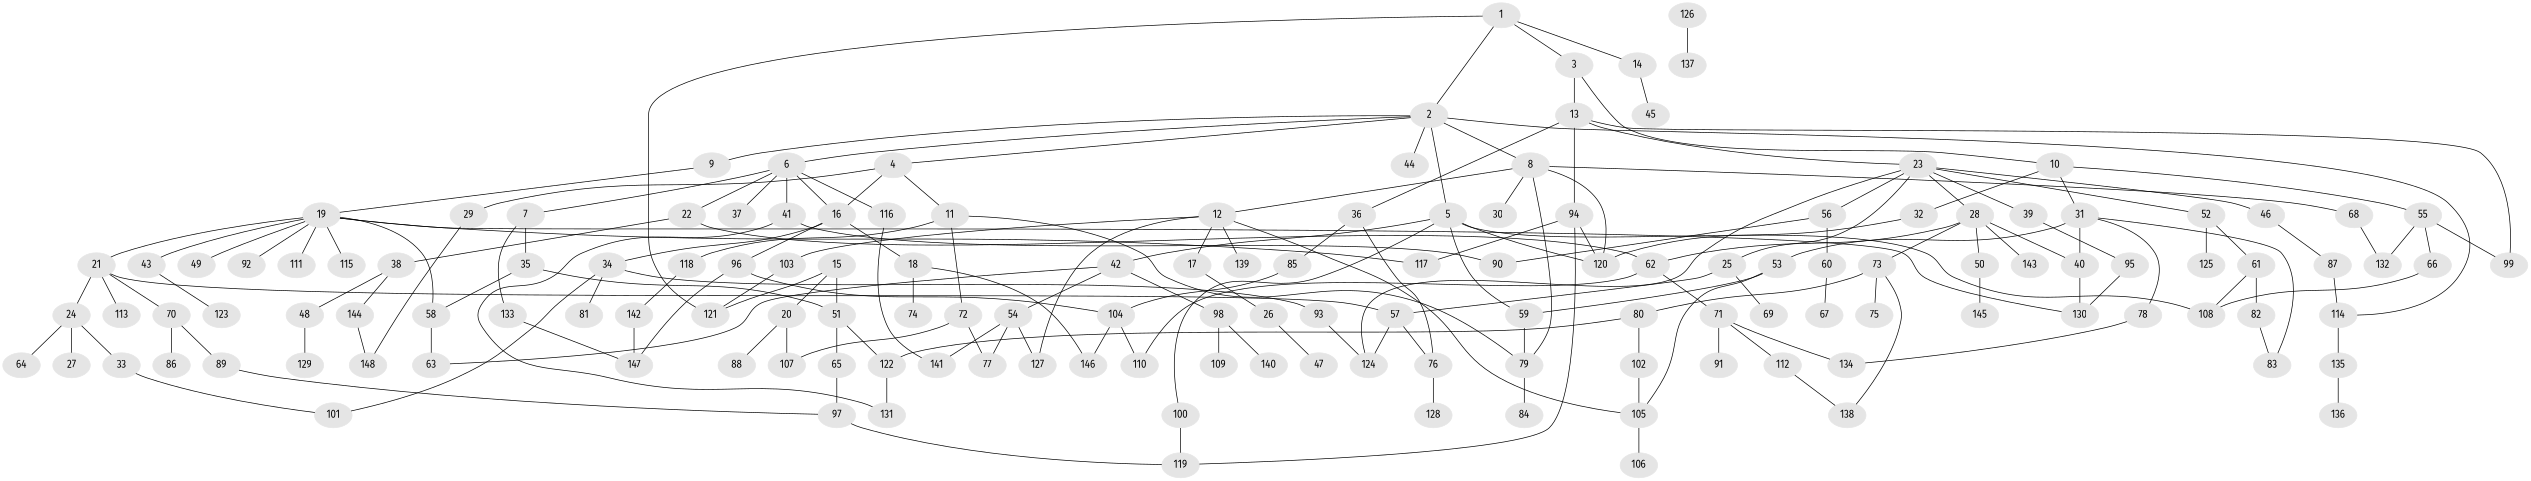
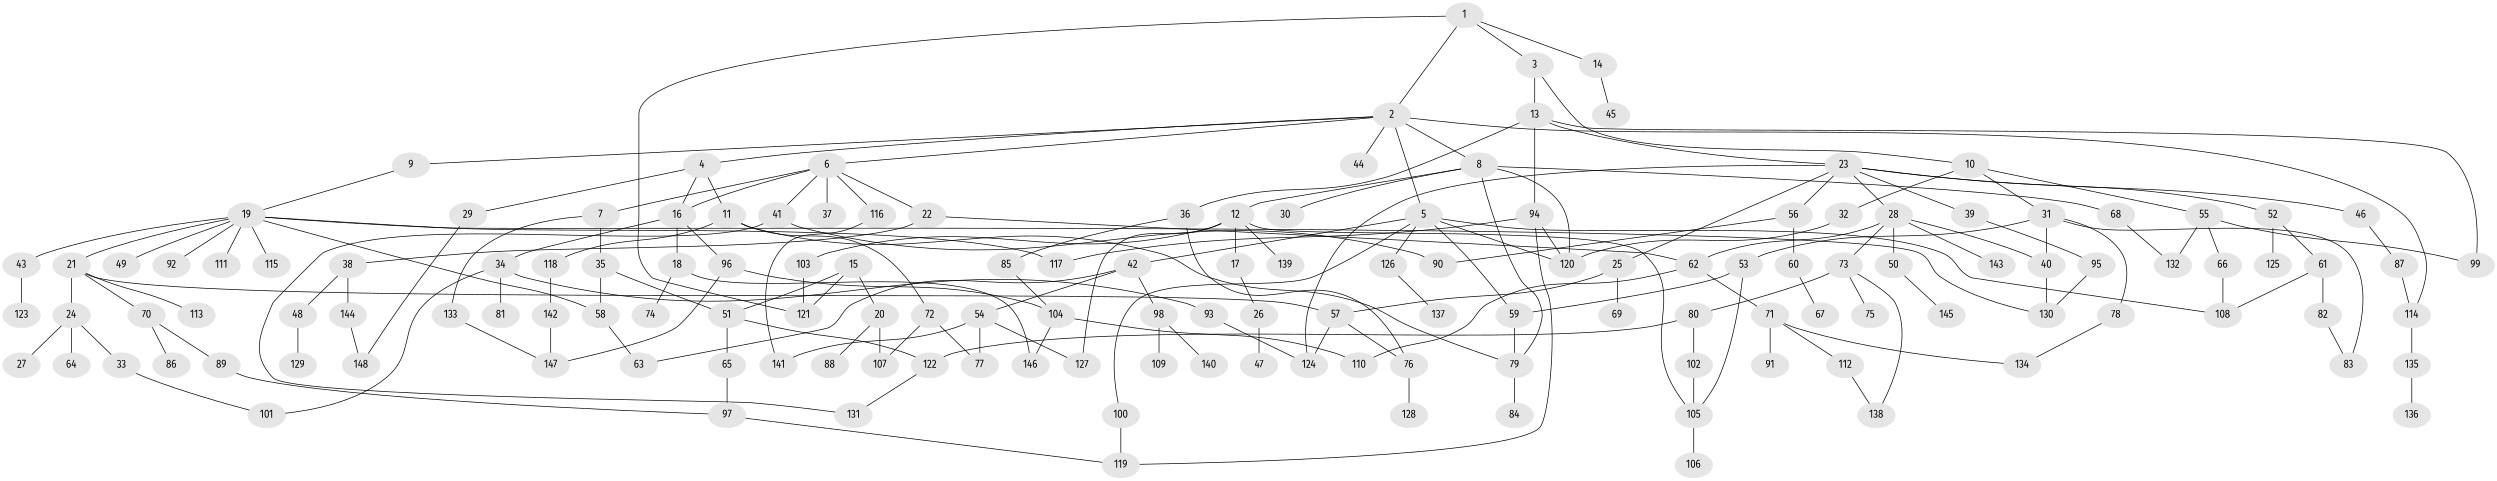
edge "5" -- "126": added
